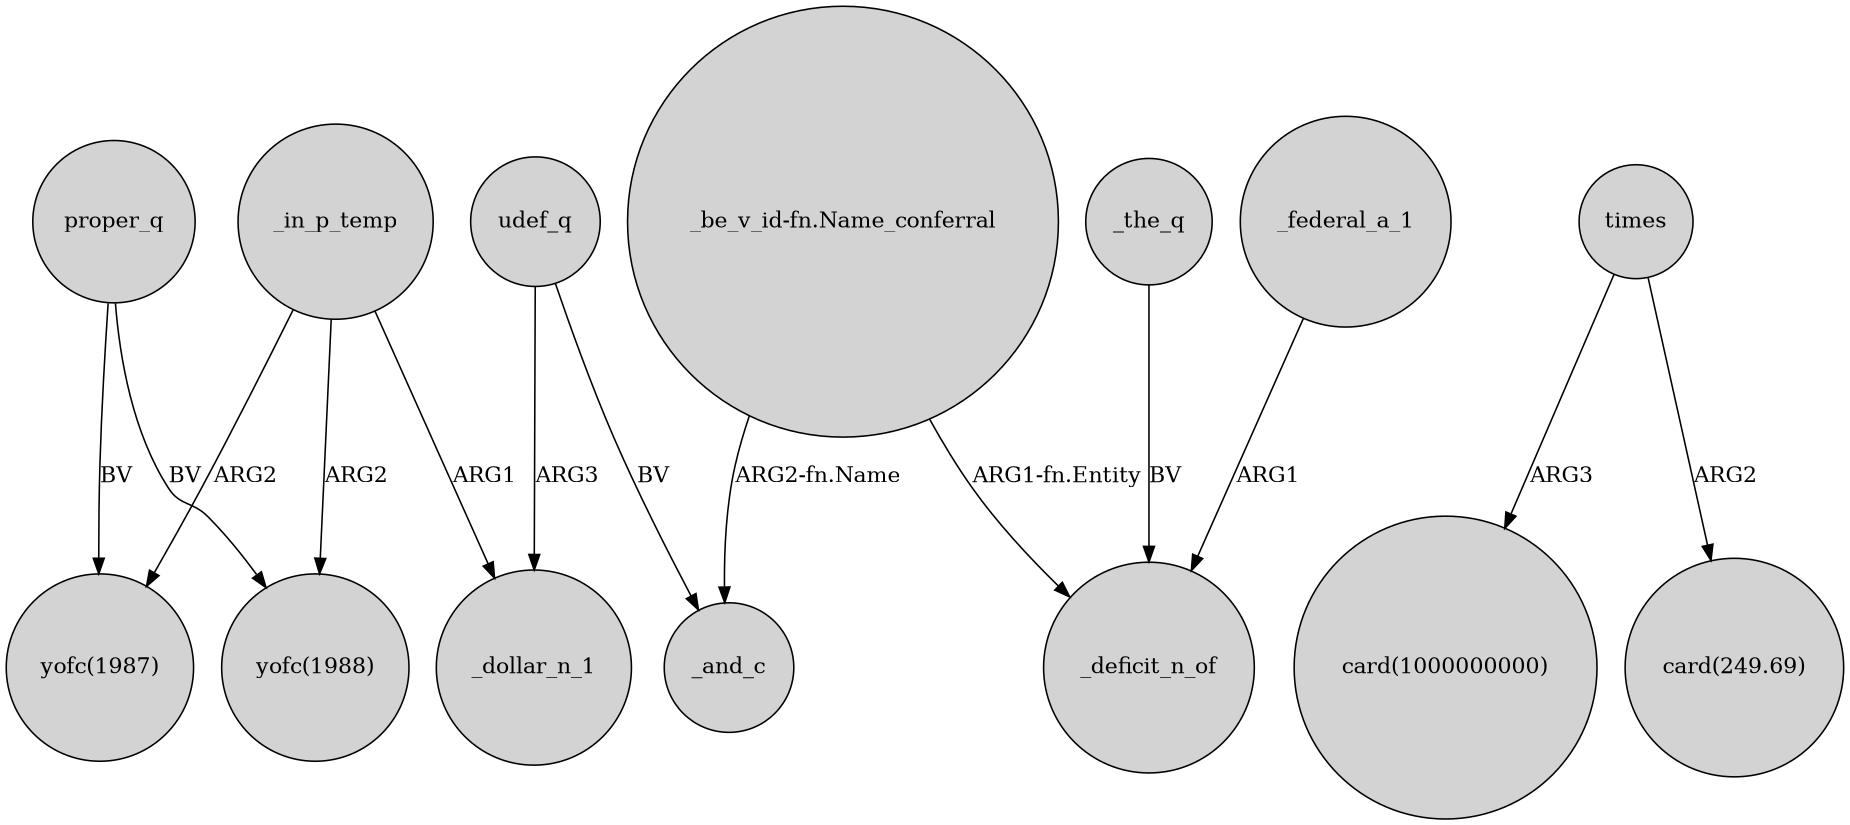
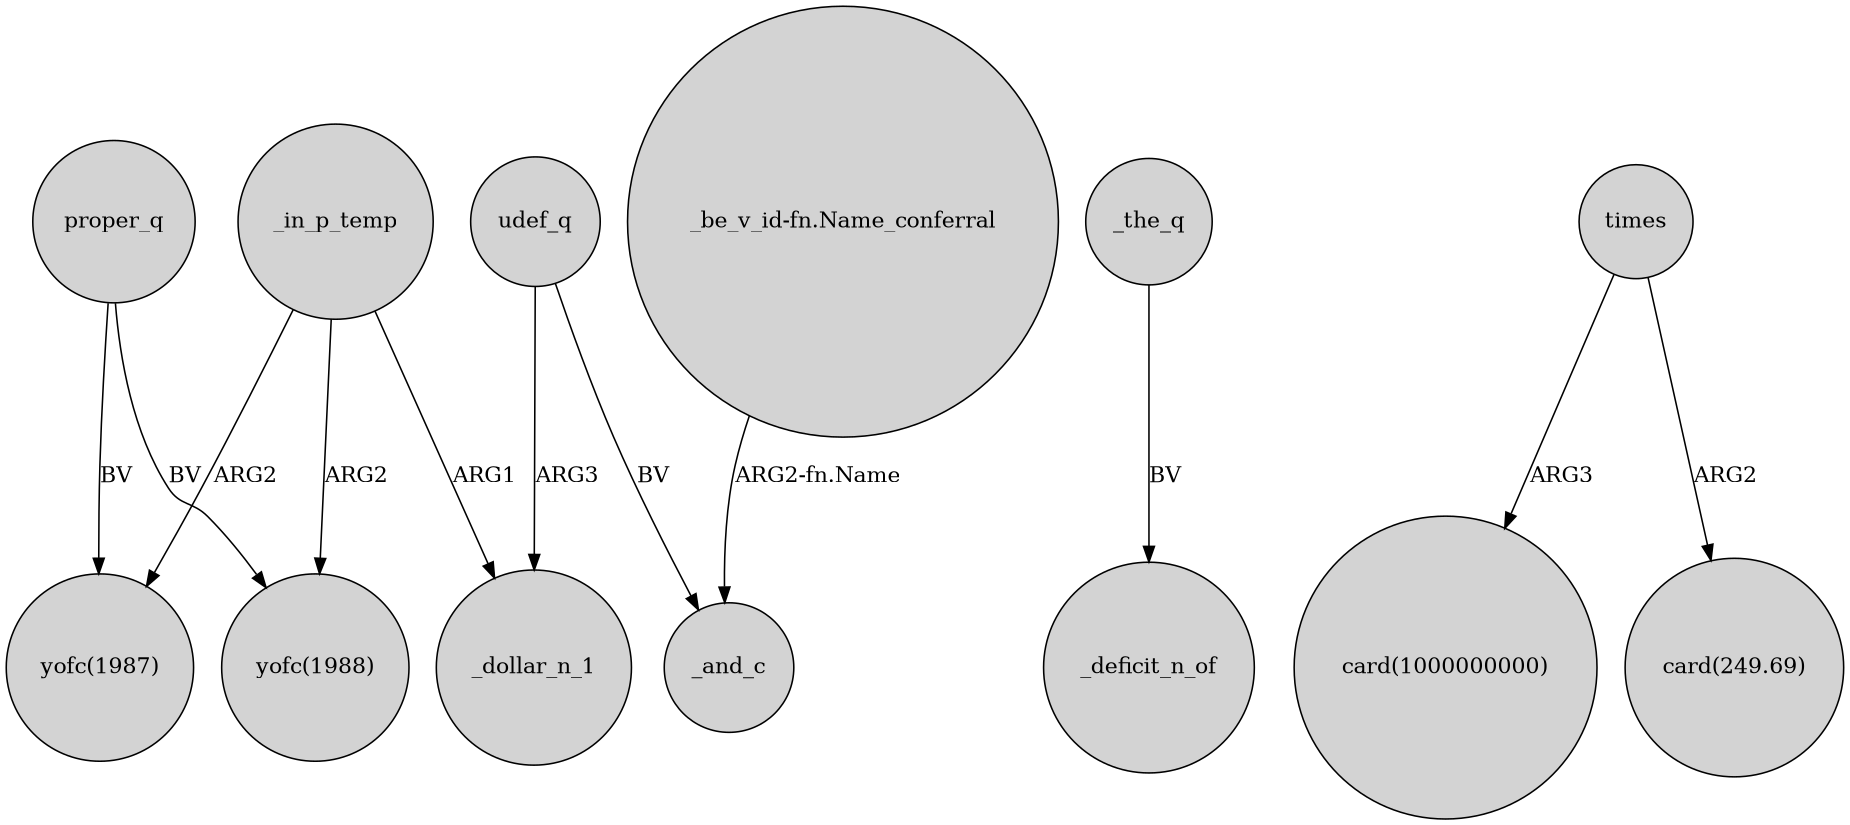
node "_federal_a_1": removed
edge "_be_v_id-fn.Name_conferral" -> "_deficit_n_of": removed, label "ARG1-fn.Entity"
